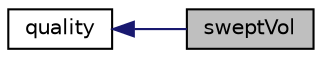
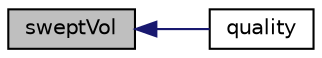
edge "sweptVol" -> "quality": reversed
